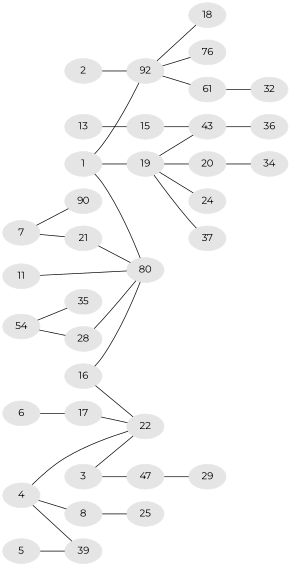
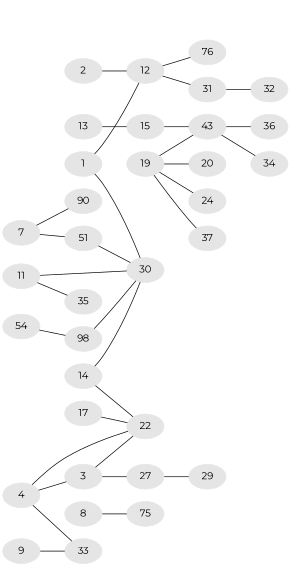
node "18": removed
node "92": label "92" -> "12"
node "61": label "61" -> "31"
edge "1" -- "19": removed
edge "20" -- "34": now "43" -- "34"
node "21": label "21" -> "51"
node "80": label "80" -> "30"
edge "35" -- "54": now "35" -- "11"
node "28": label "28" -> "98"
node "16": label "16" -> "14"
node "6": removed
node "47": label "47" -> "27"
edge "4" -- "8": now "4" -- "3"
node "25": label "25" -> "75"
node "5": label "5" -> "9"
node "39": label "39" -> "33"
